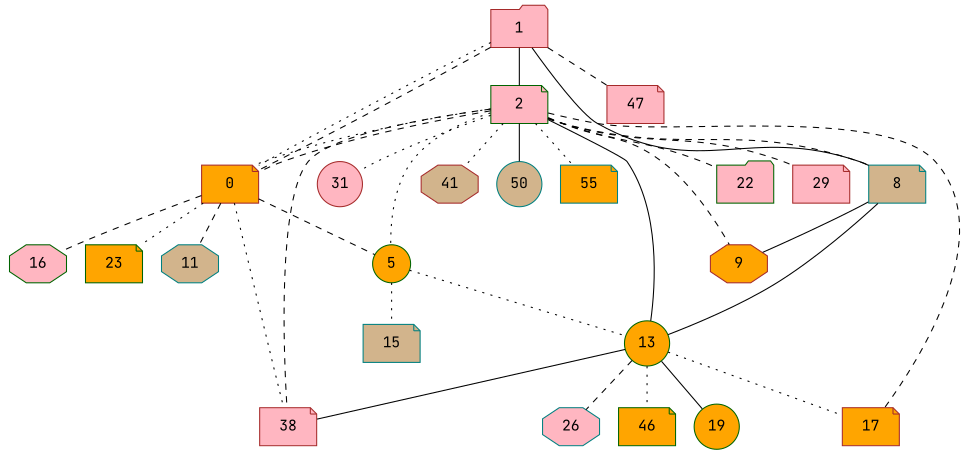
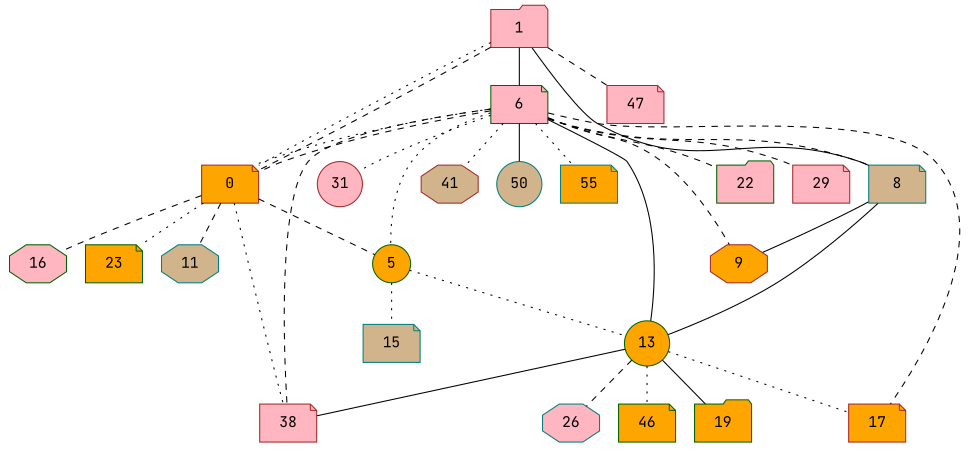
node "2": label "2" -> "6"
node "19": shape circle -> folder
